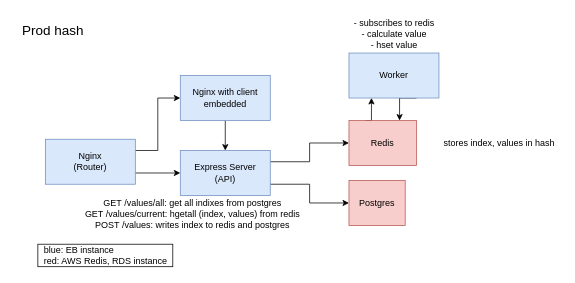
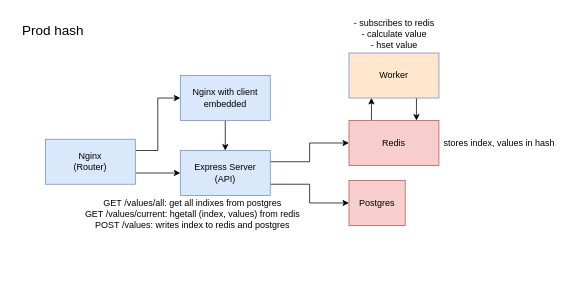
node "Worker": fillcolor #dae8fc -> #ffe6cc
node "Redis": size 68x45 -> 90x45
node "blue: EB instance red: AWS Redis, RDS instance": removed
